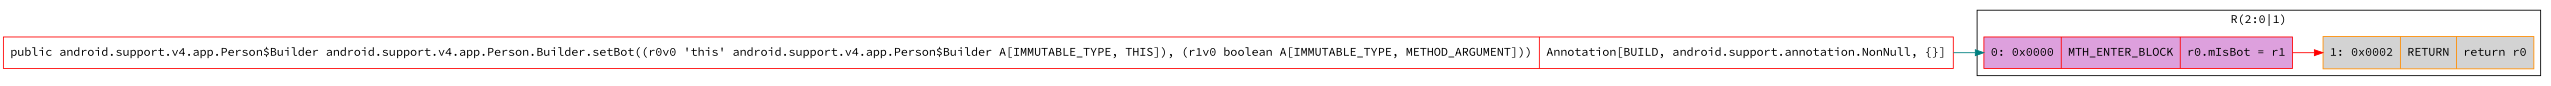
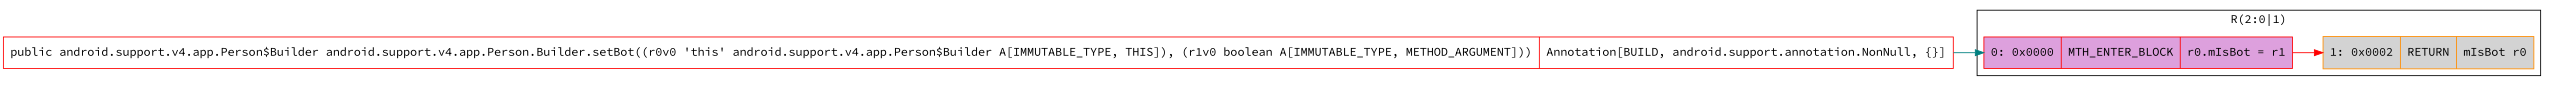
node "1: 0x0002": text "return r0" -> "mIsBot r0"
